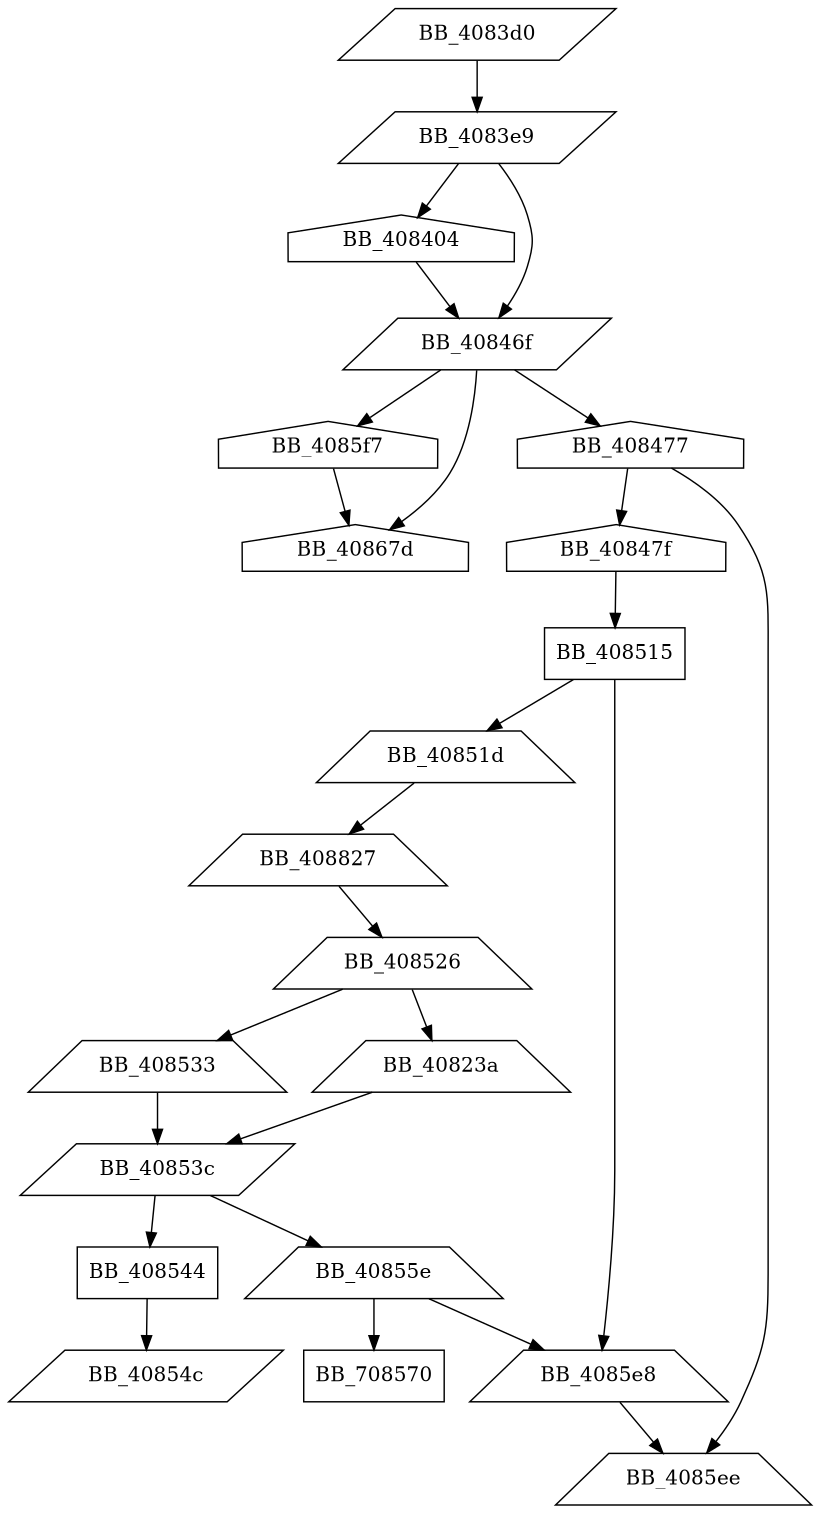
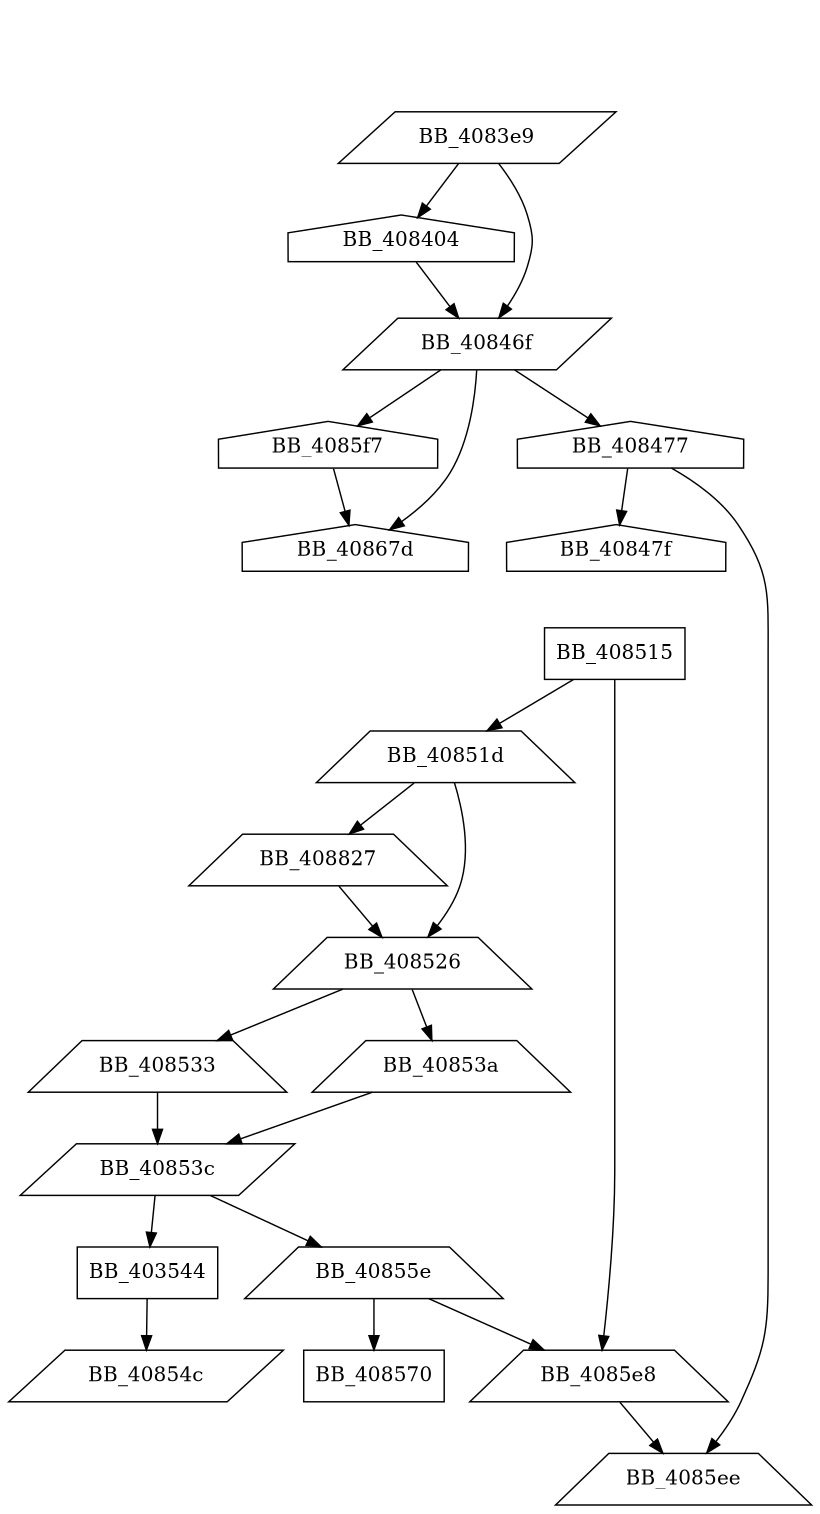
node "BB_4083d0": removed
edge "BB_40847f" -> "BB_408515": removed
edge "BB_40851d" -> "BB_408526": added
node "BB_40823a": label "BB_40823a" -> "BB_40853a"
node "BB_408544": label "BB_408544" -> "BB_403544"
node "BB_708570": label "BB_708570" -> "BB_408570"
